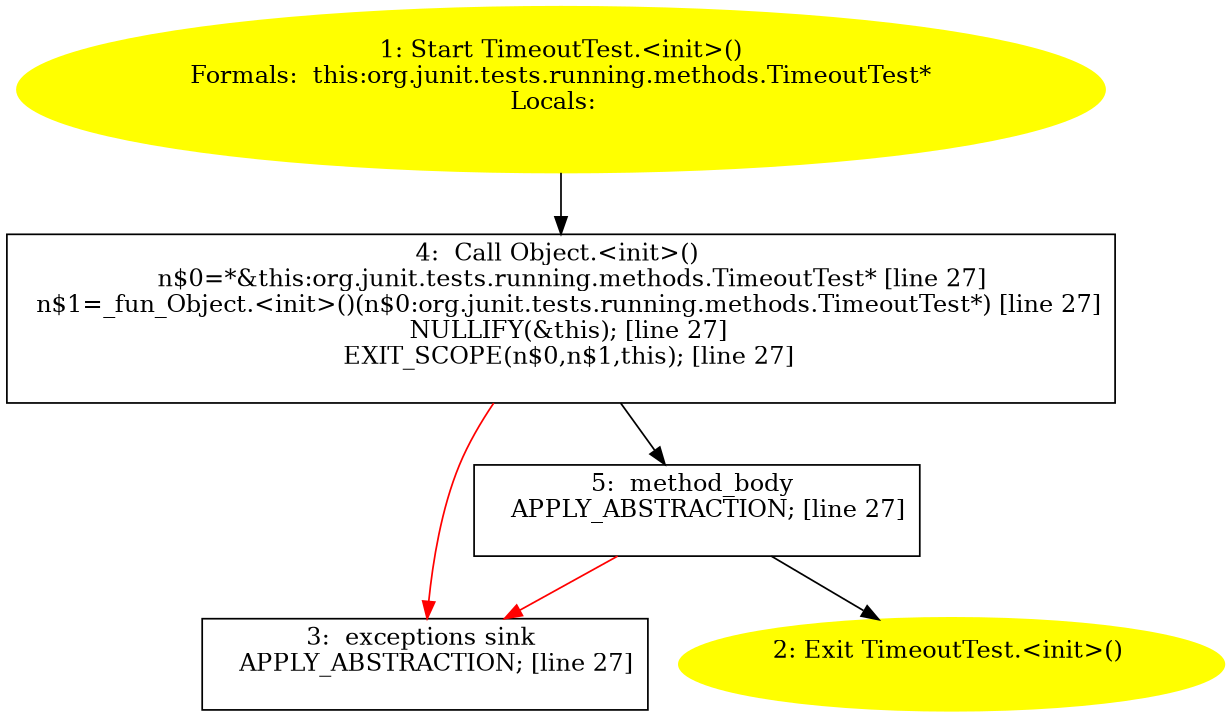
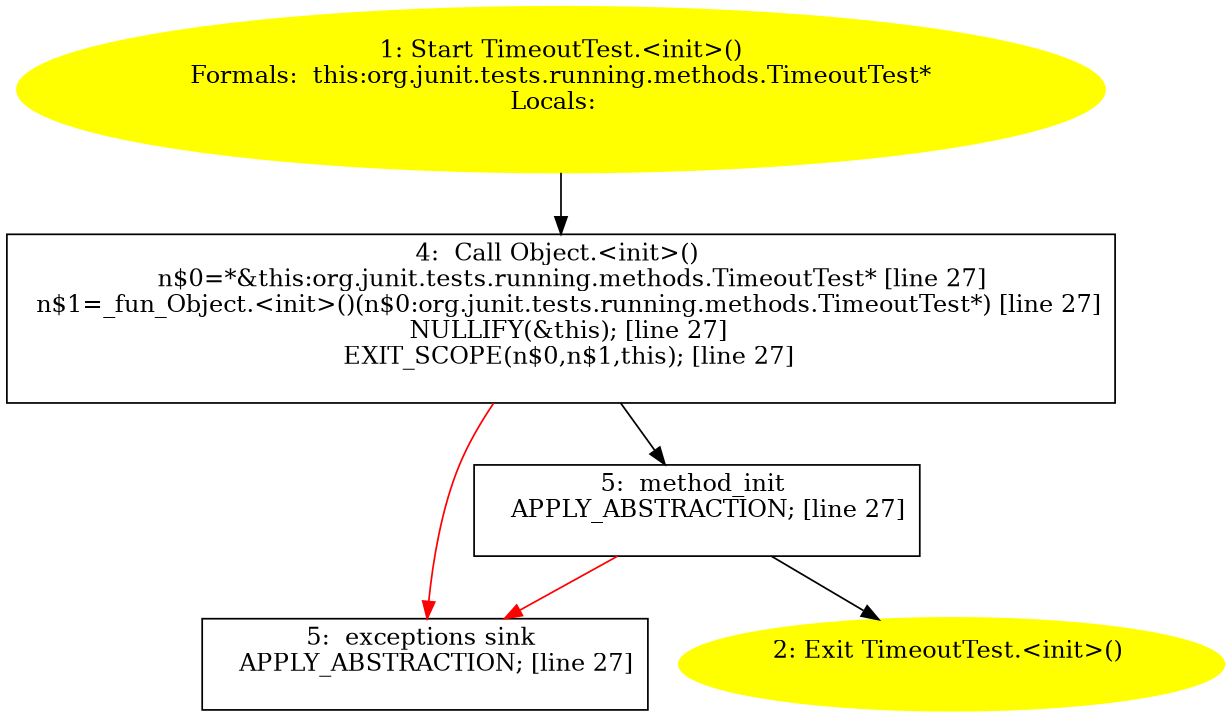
node "5:  method_body APPLY_ABSTRACTION; [line 27]": label "5:  method_body APPLY_ABSTRACTION; [line 27]" -> "5:  method_init APPLY_ABSTRACTION; [line 27]"
node "3:  exceptions sink APPLY_ABSTRACTION; [line 27]": label "3:  exceptions sink APPLY_ABSTRACTION; [line 27]" -> "5:  exceptions sink APPLY_ABSTRACTION; [line 27]"
